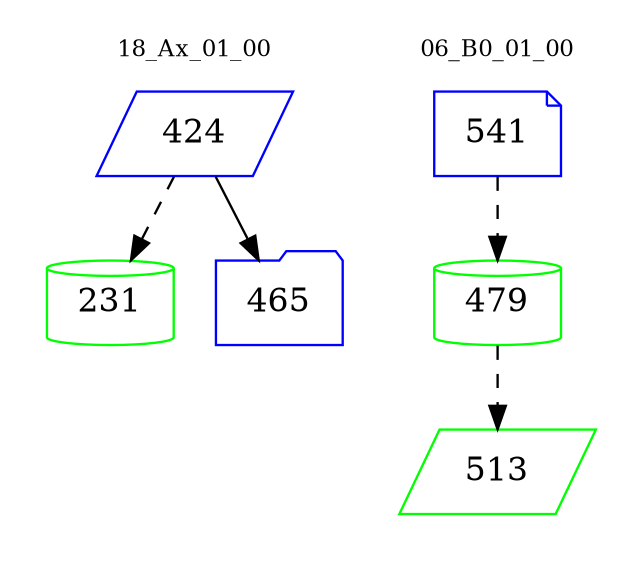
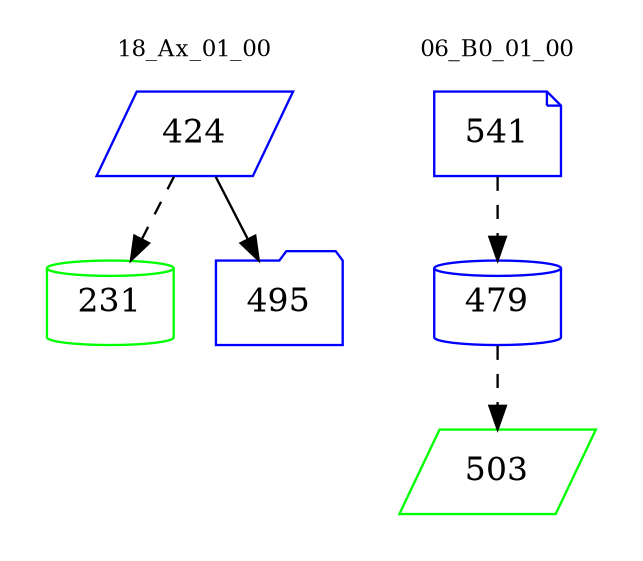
node "465": label "465" -> "495"
node "479": color green -> blue
node "513": label "513" -> "503"
